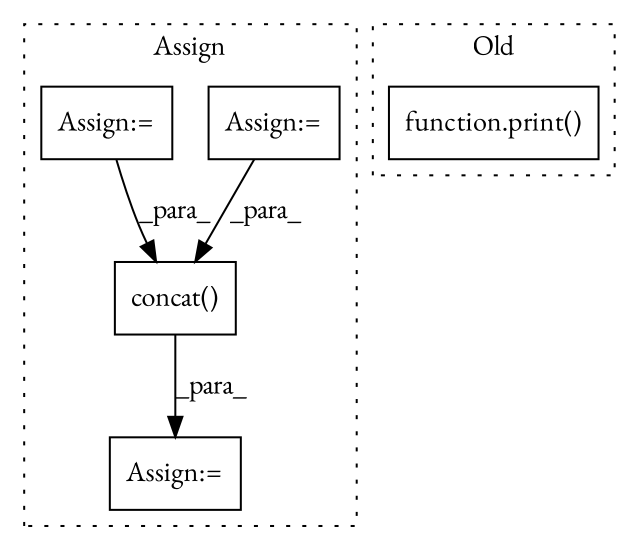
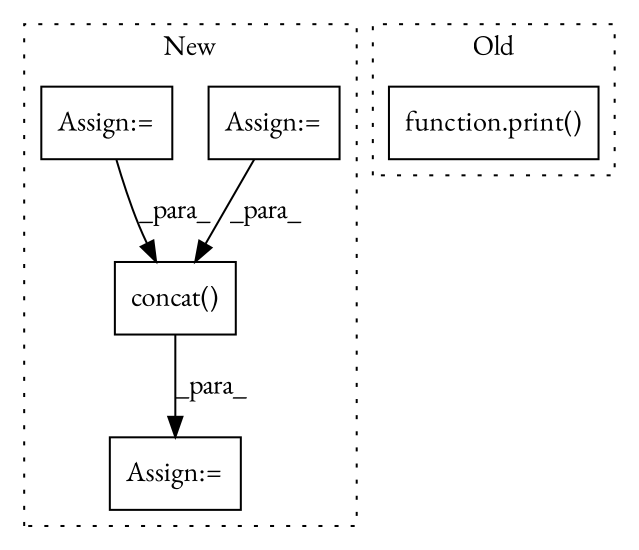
cluster "Assign": label "Assign" -> "New"
